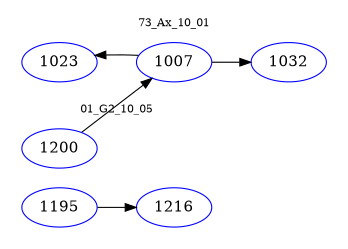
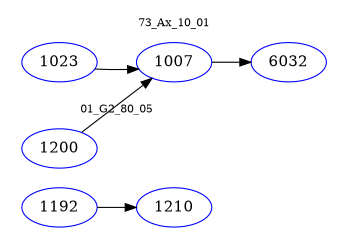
edge "1007" -> "1023": reversed
node "1032": label "1032" -> "6032"
cluster "01_G2_10_05": label "01_G2_10_05" -> "01_G2_80_05"
node "1195": label "1195" -> "1192"
node "1216": label "1216" -> "1210"
